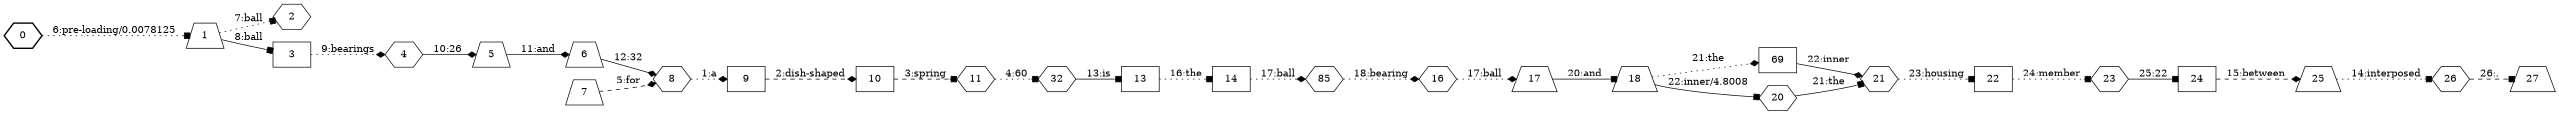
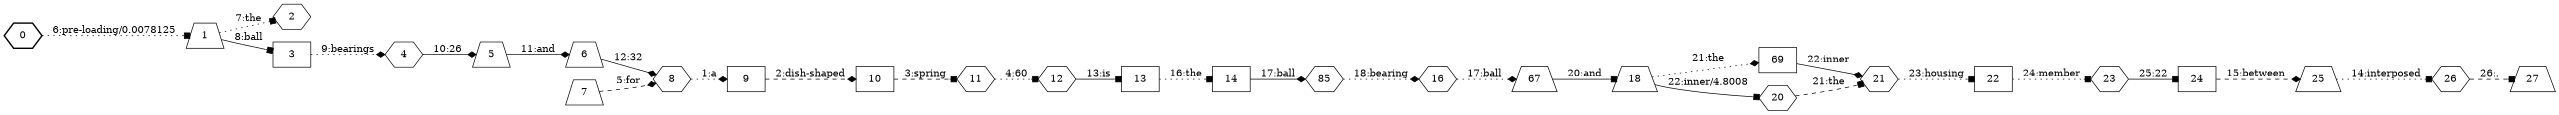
edge "1" -> "2": label "7:ball" -> "7:the"
node "32": label "32" -> "12"
edge "14" -> "85": style dotted -> solid
node "17": label "17" -> "67"
edge "20" -> "21": style solid -> dashed
